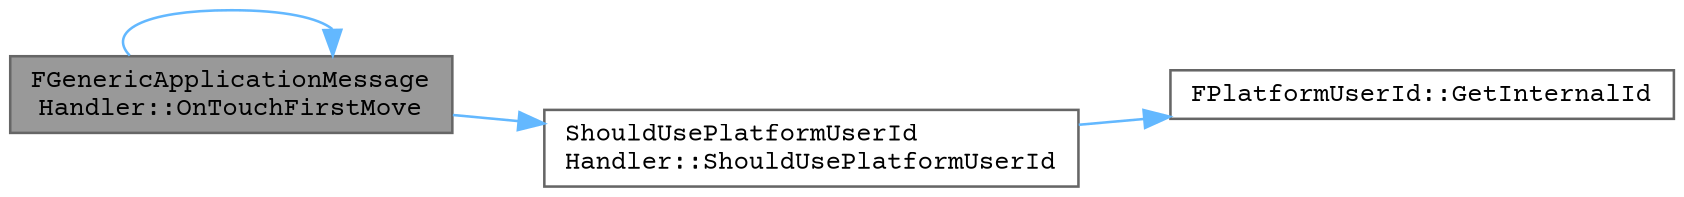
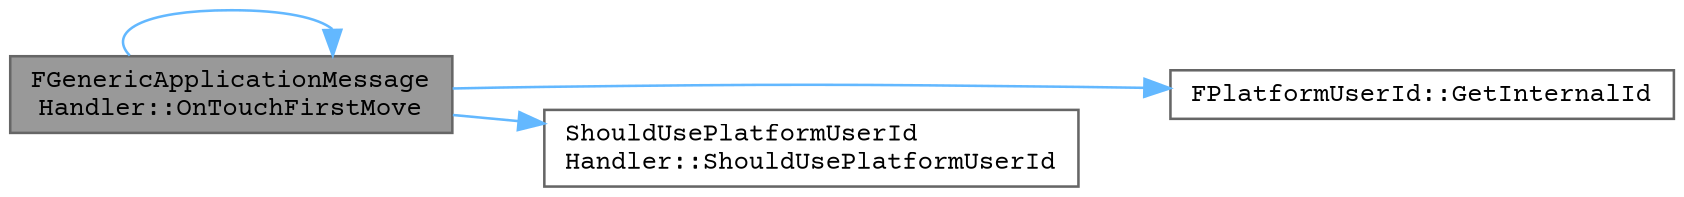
edge "ShouldUsePlatformUserId Handler::ShouldUsePlatformUserId" -> "FPlatformUserId::GetInternalId": now "FGenericApplicationMessage Handler::OnTouchFirstMove" -> "FPlatformUserId::GetInternalId"
